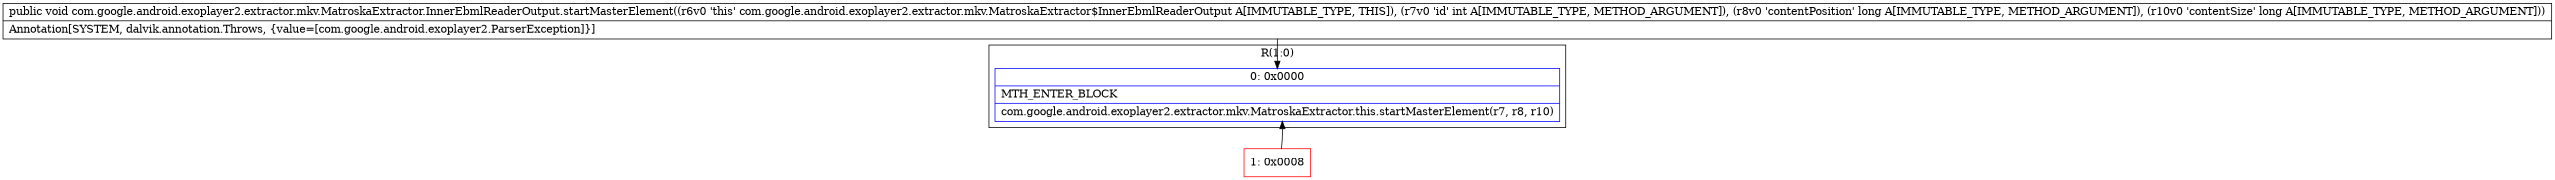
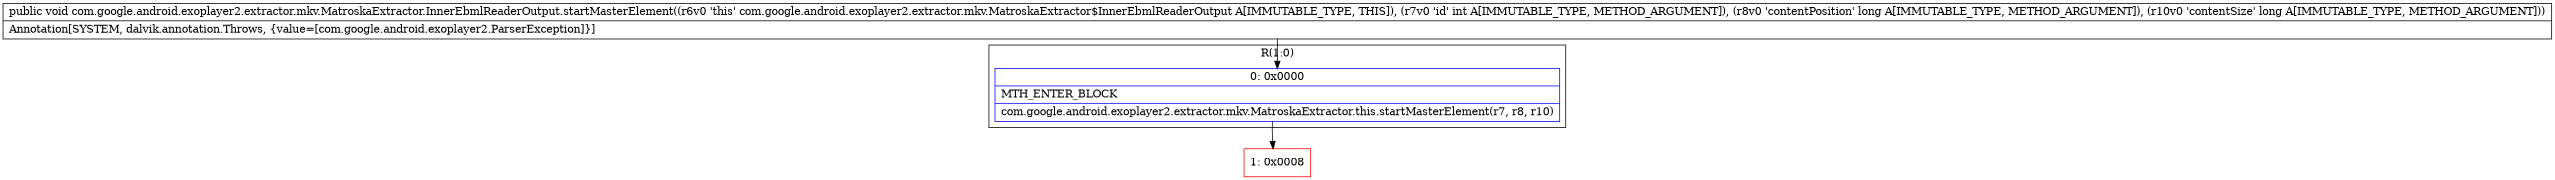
edge "1: 0x0008" -> "0: 0x0000": reversed
